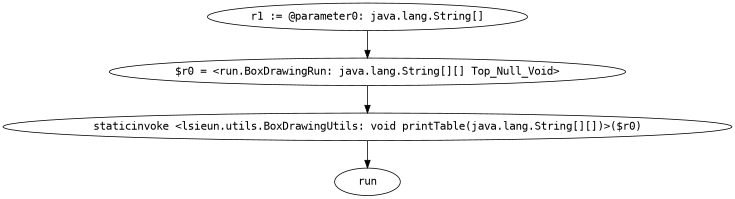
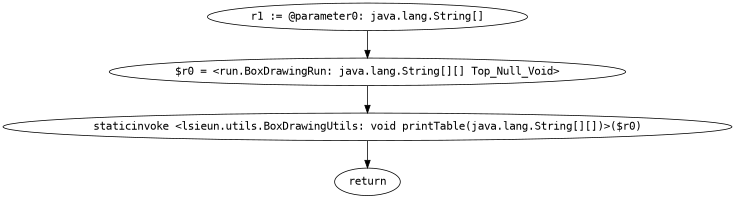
node "run": label "run" -> "return"
